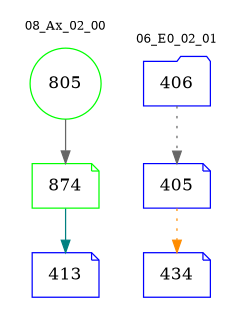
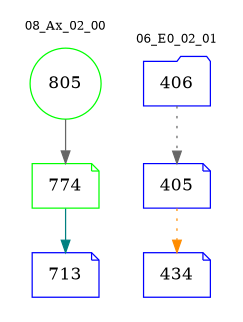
node "874": label "874" -> "774"
node "413": label "413" -> "713"
